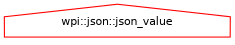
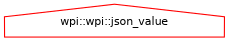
node "wpi::json::json_value": label "wpi::json::json_value" -> "wpi::wpi::json_value"
